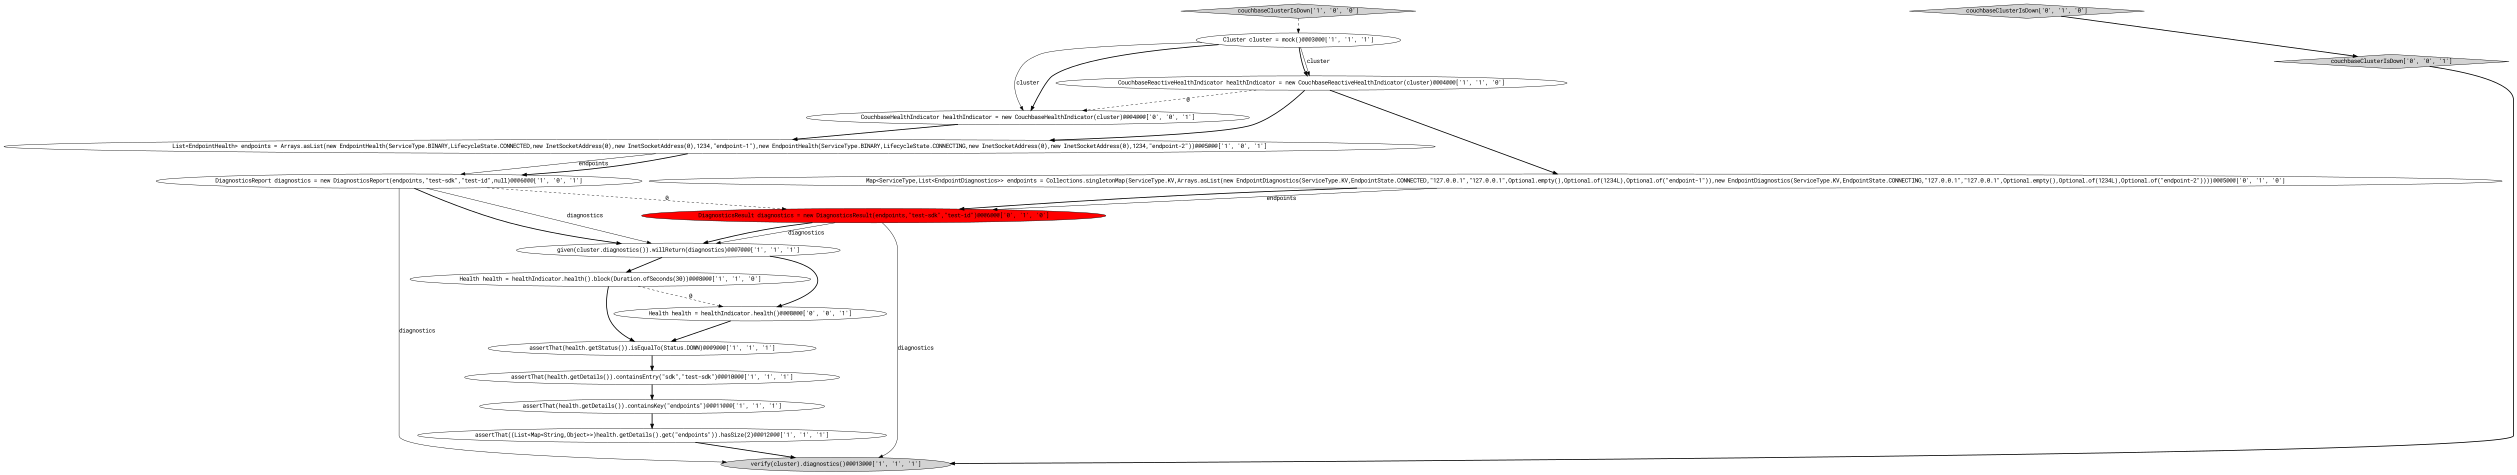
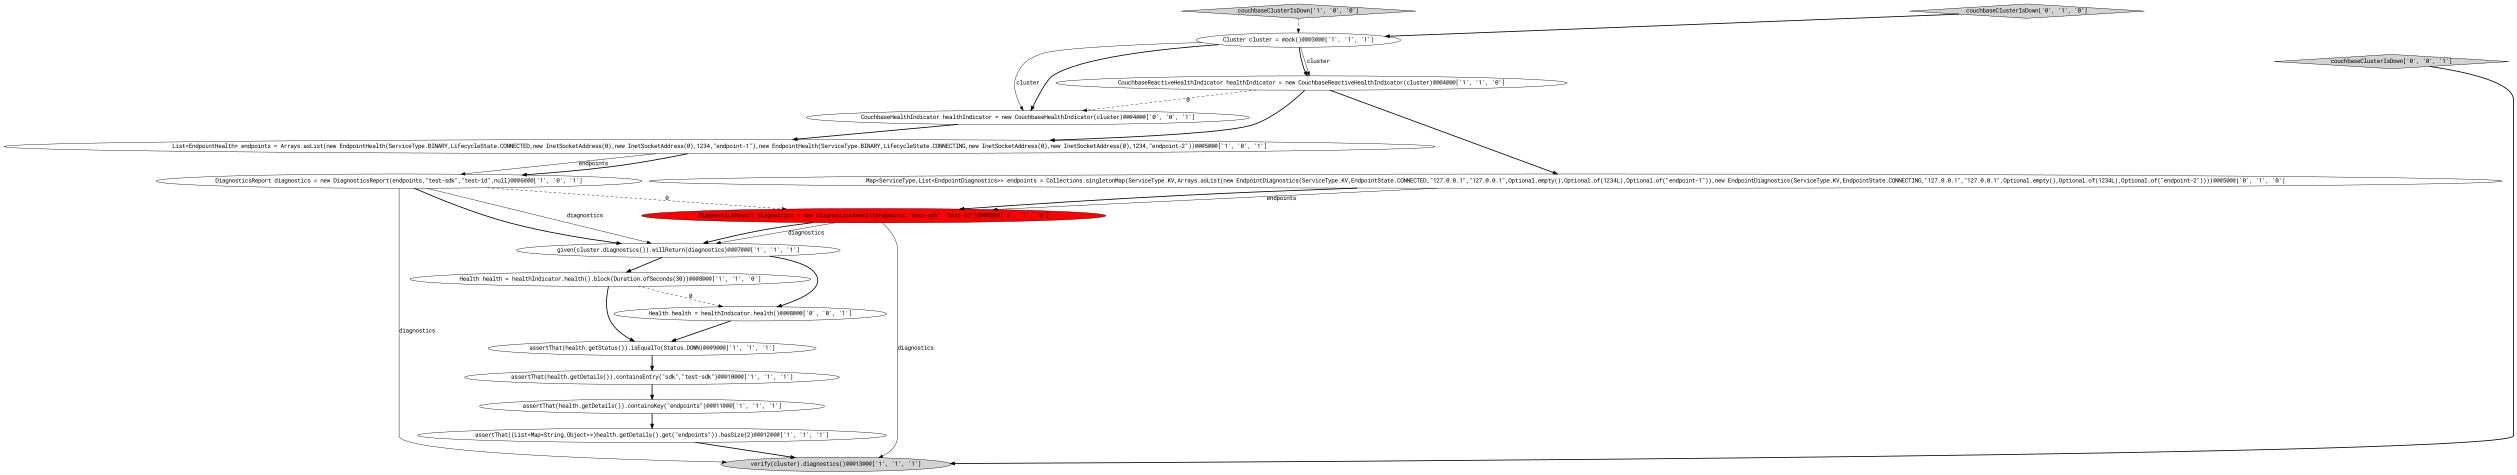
edge "couchbaseClusterIsDown['0', '1', '0']" -> "couchbaseClusterIsDown['0', '0', '1']": now "couchbaseClusterIsDown['0', '1', '0']" -> "Cluster cluster = mock()@@@3@@@['1', '1', '1']"
